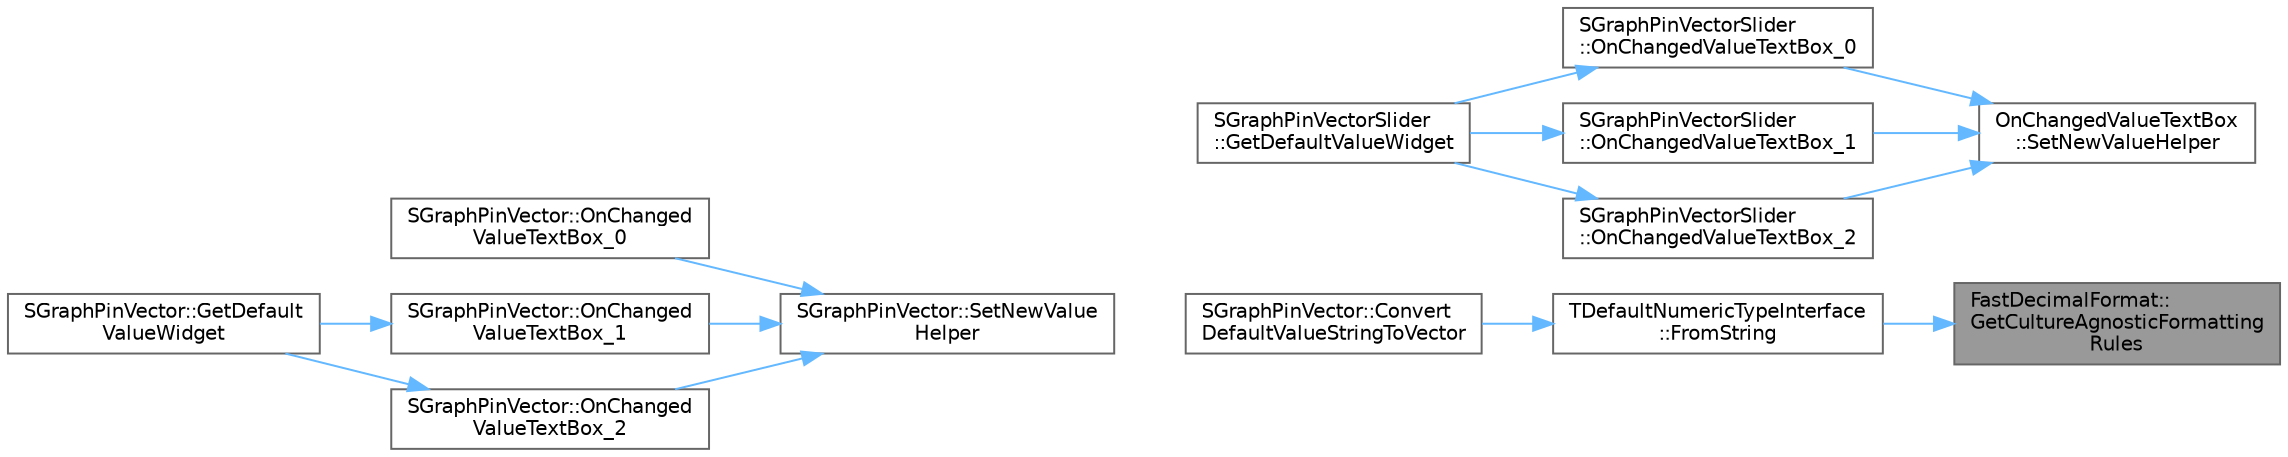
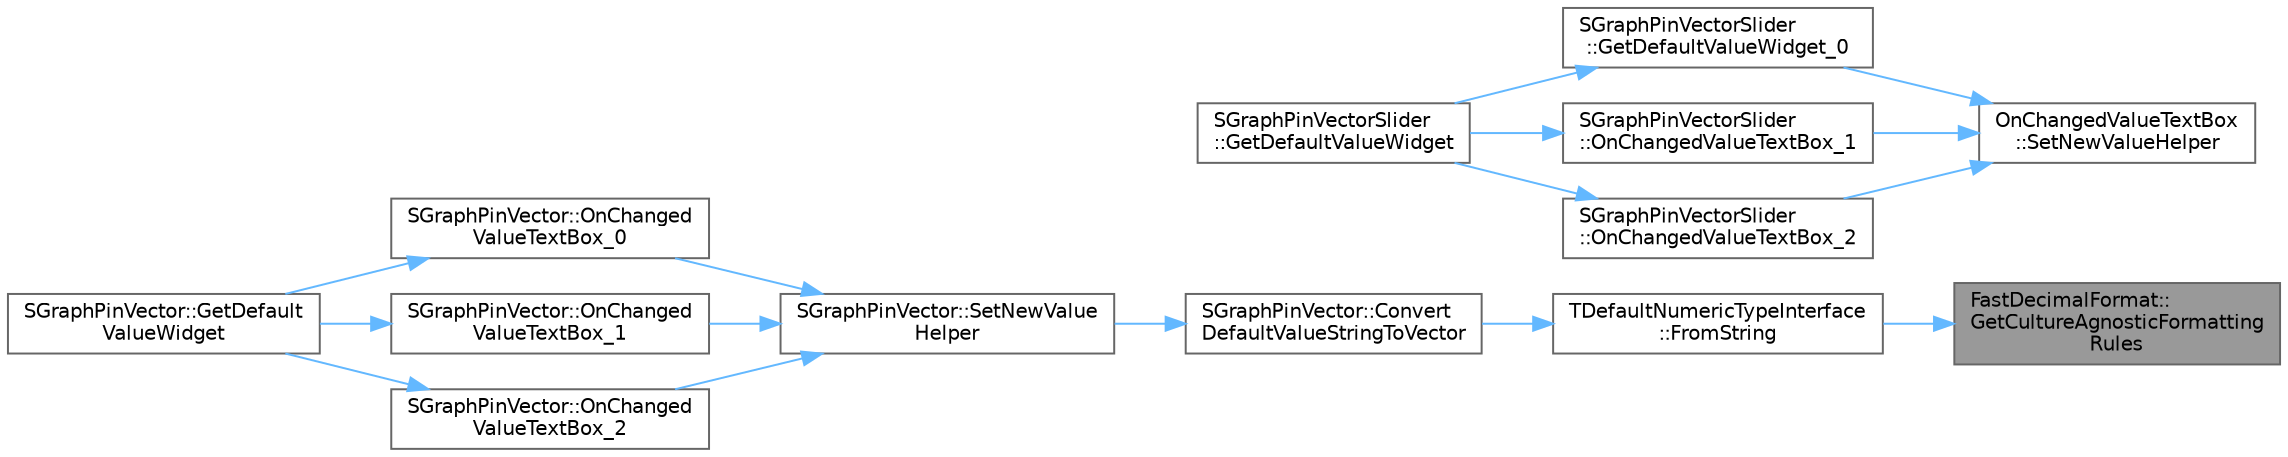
node "SGraphPinVectorSlider ::OnChangedValueTextBox_0": label "SGraphPinVectorSlider ::OnChangedValueTextBox_0" -> "SGraphPinVectorSlider ::GetDefaultValueWidget_0"
edge "SGraphPinVector::GetDefault ValueWidget" -> "SGraphPinVector::OnChanged ValueTextBox_0": added
edge "SGraphPinVector::SetNewValue Helper" -> "SGraphPinVector::Convert DefaultValueStringToVector": added
